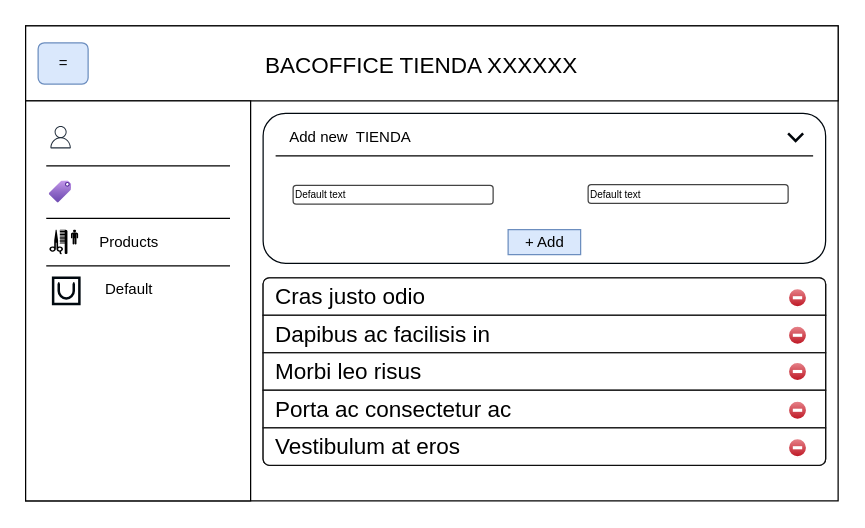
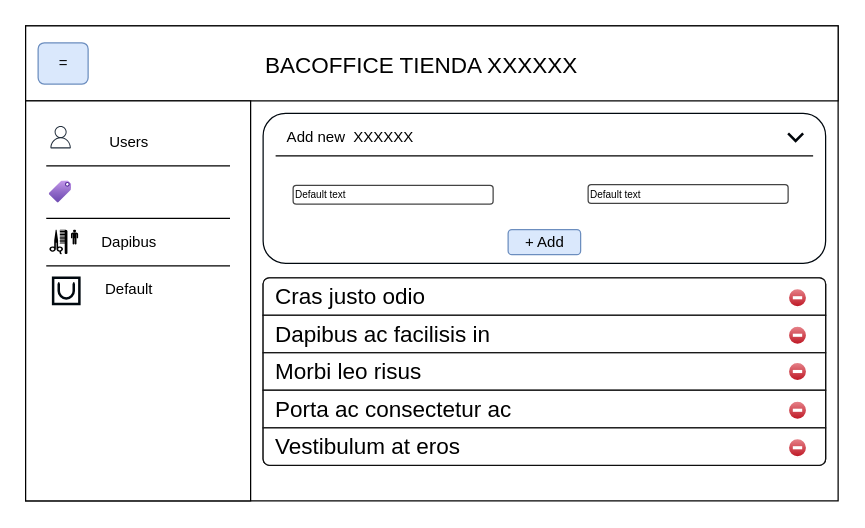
node "Add new TIENDA": label "Add new TIENDA" -> "Add new XXXXXX"
node "Users": added
node "Products": label "Products" -> "Dapibus"
node "+ Add": shape rectangle -> rounded rectangle
